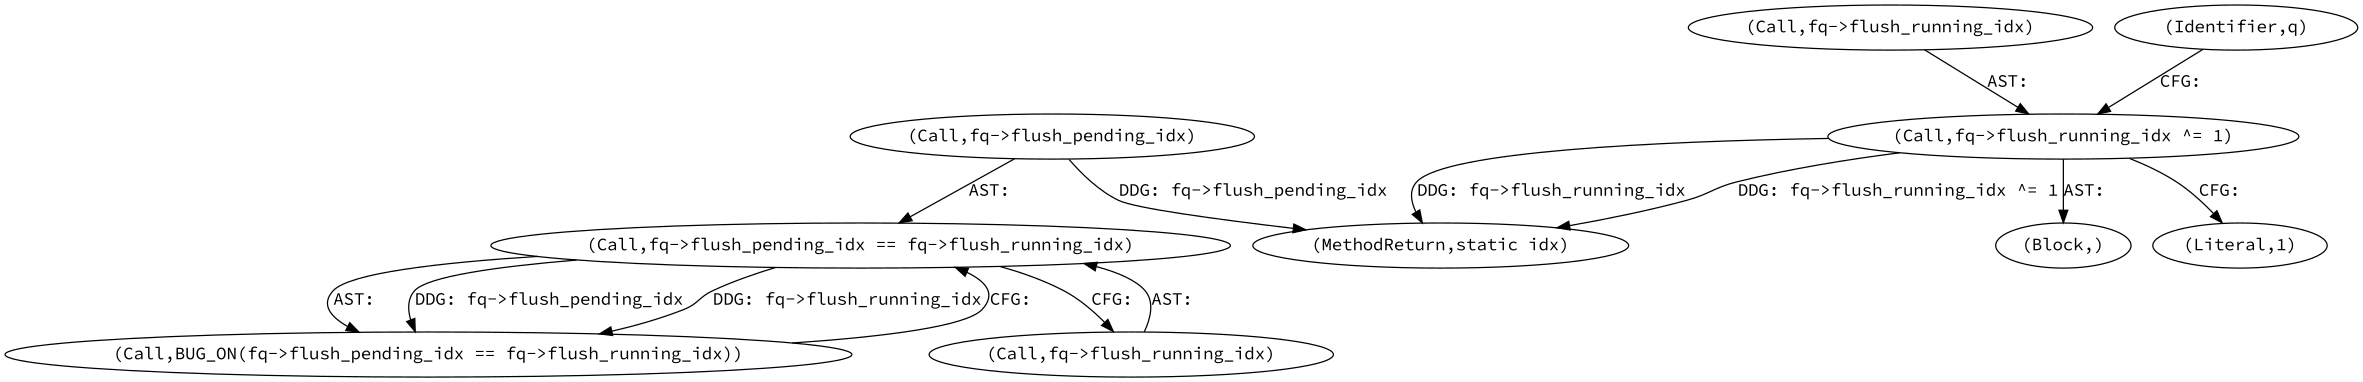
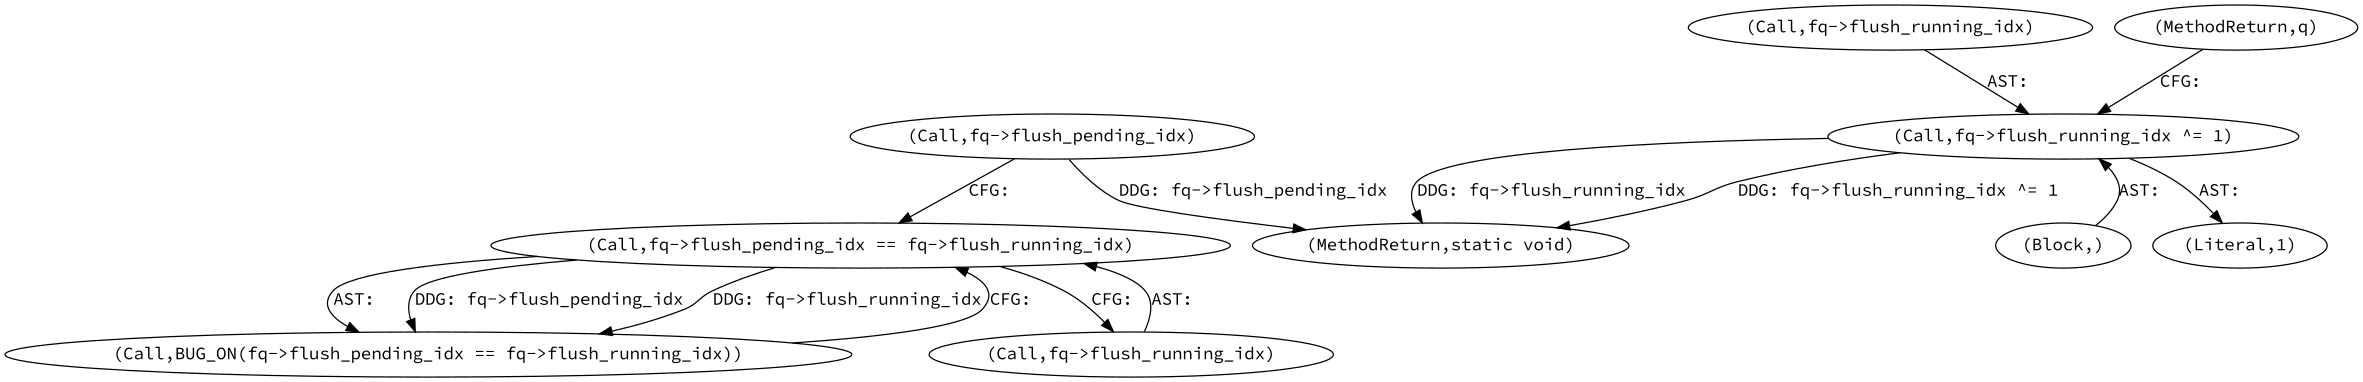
node "(Identifier,q)": label "(Identifier,q)" -> "(MethodReturn,q)"
edge "(Call,fq->flush_running_idx ^= 1)" -> "(Block,)": reversed
edge "(Call,fq->flush_pending_idx)" -> "(Call,fq->flush_pending_idx == fq->flush_running_idx)": label "AST: " -> "CFG: "
edge "(Call,fq->flush_running_idx ^= 1)" -> "(Literal,1)": label "CFG: " -> "AST: "
node "(MethodReturn,static idx)": label "(MethodReturn,static idx)" -> "(MethodReturn,static void)"
